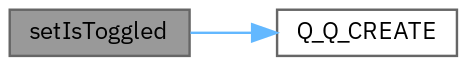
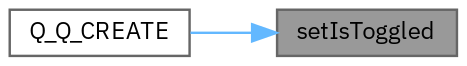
edge "setIsToggled" -> "Q_Q_CREATE": reversed
